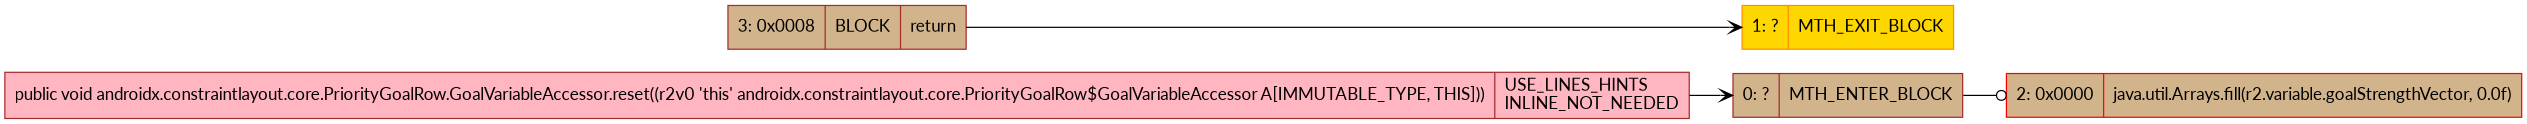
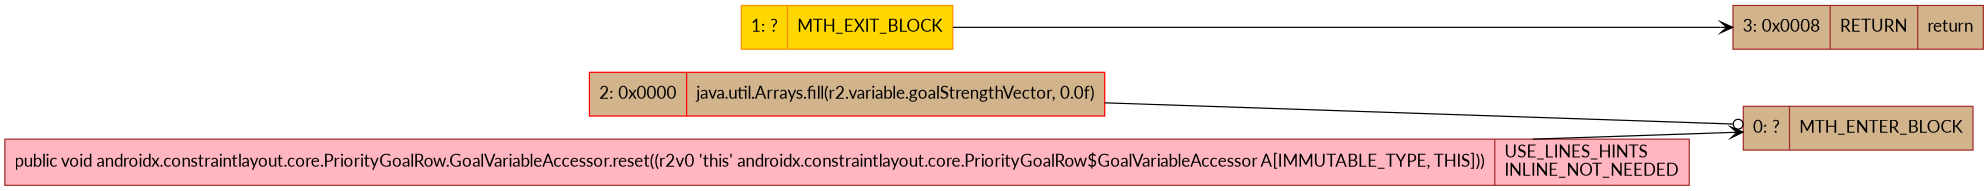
node "3: 0x0008": text "BLOCK" -> "RETURN"
edge "3: 0x0008" -> "1: ?": reversed
edge "0: ?" -> "2: 0x0000": reversed
